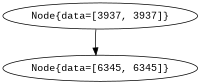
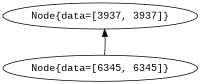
edge "Node{data=[3937, 3937]}" -> "Node{data=[6345, 6345]}": reversed
